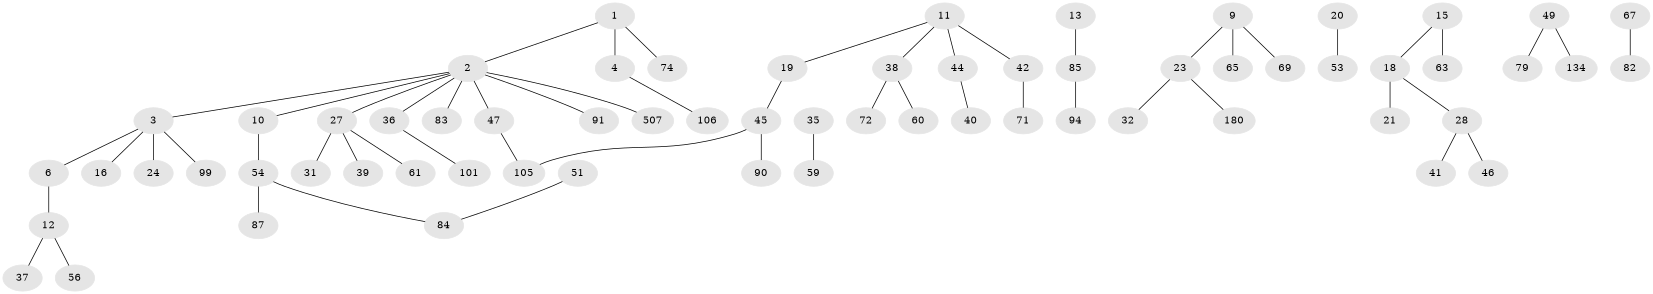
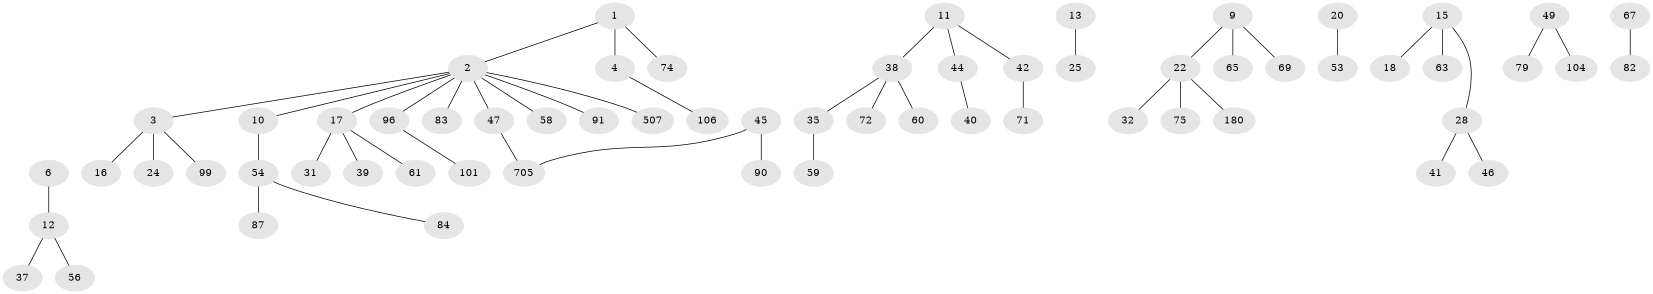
node "19": removed
node "85": label "85" -> "25"
node "23": label "23" -> "22"
node "134": label "134" -> "104"
edge "38" -- "35": added
edge "18" -- "28": now "15" -- "28"
node "27": label "27" -> "17"
node "36": label "36" -> "96"
node "58": added
node "94": removed
node "75": added
node "21": removed
edge "3" -- "6": removed
node "105": label "105" -> "705"
node "51": removed
